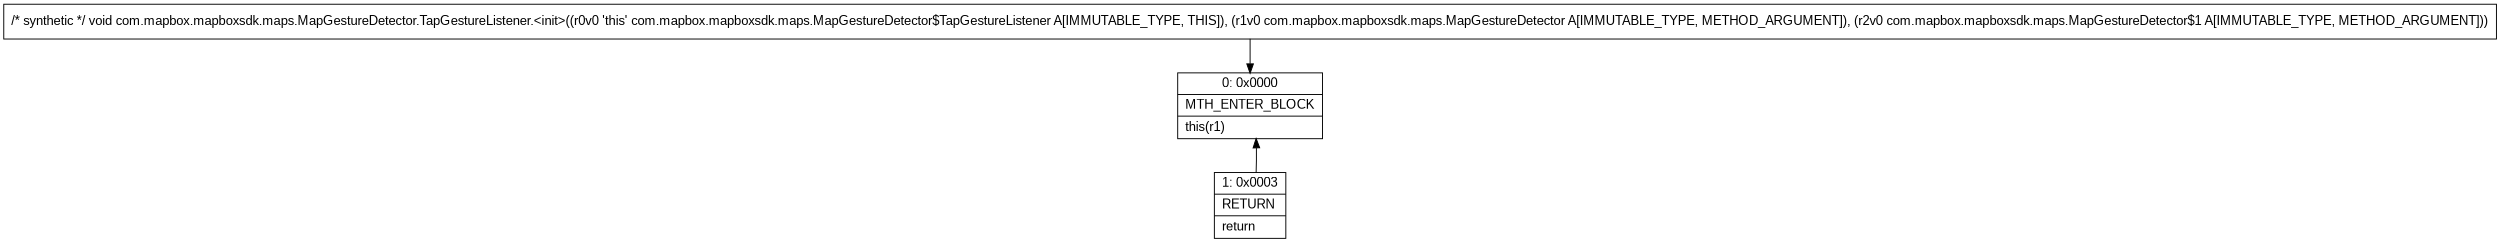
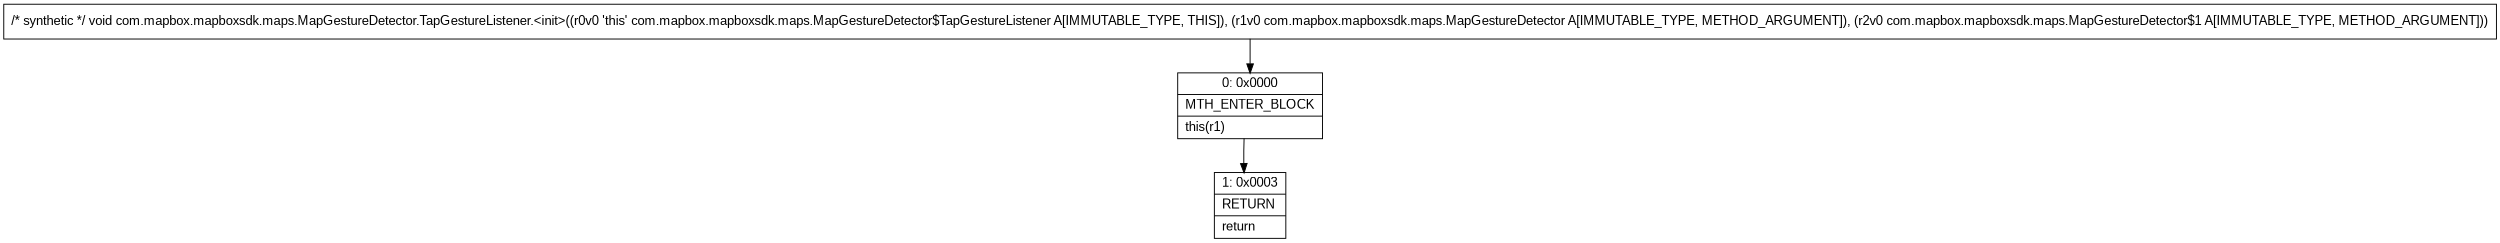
edge "1: 0x0003" -> "0: 0x0000": reversed
